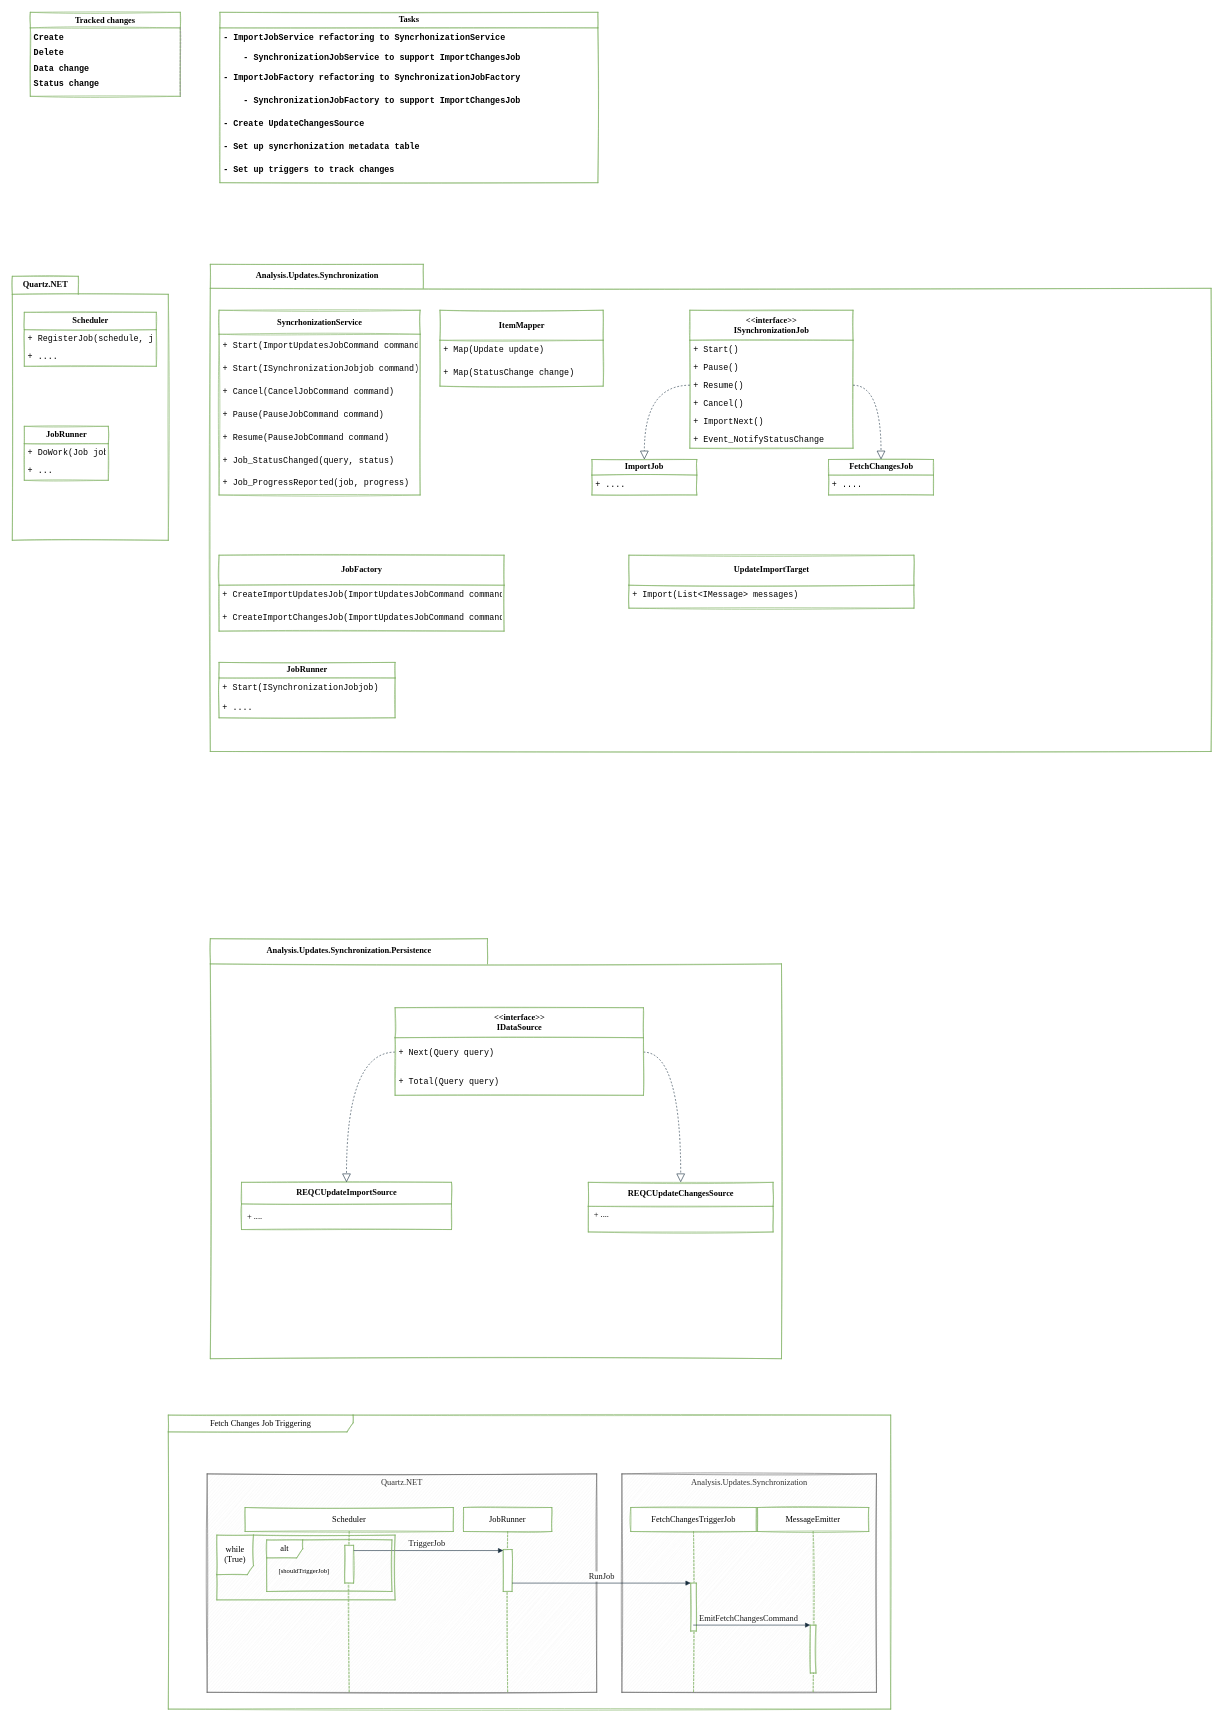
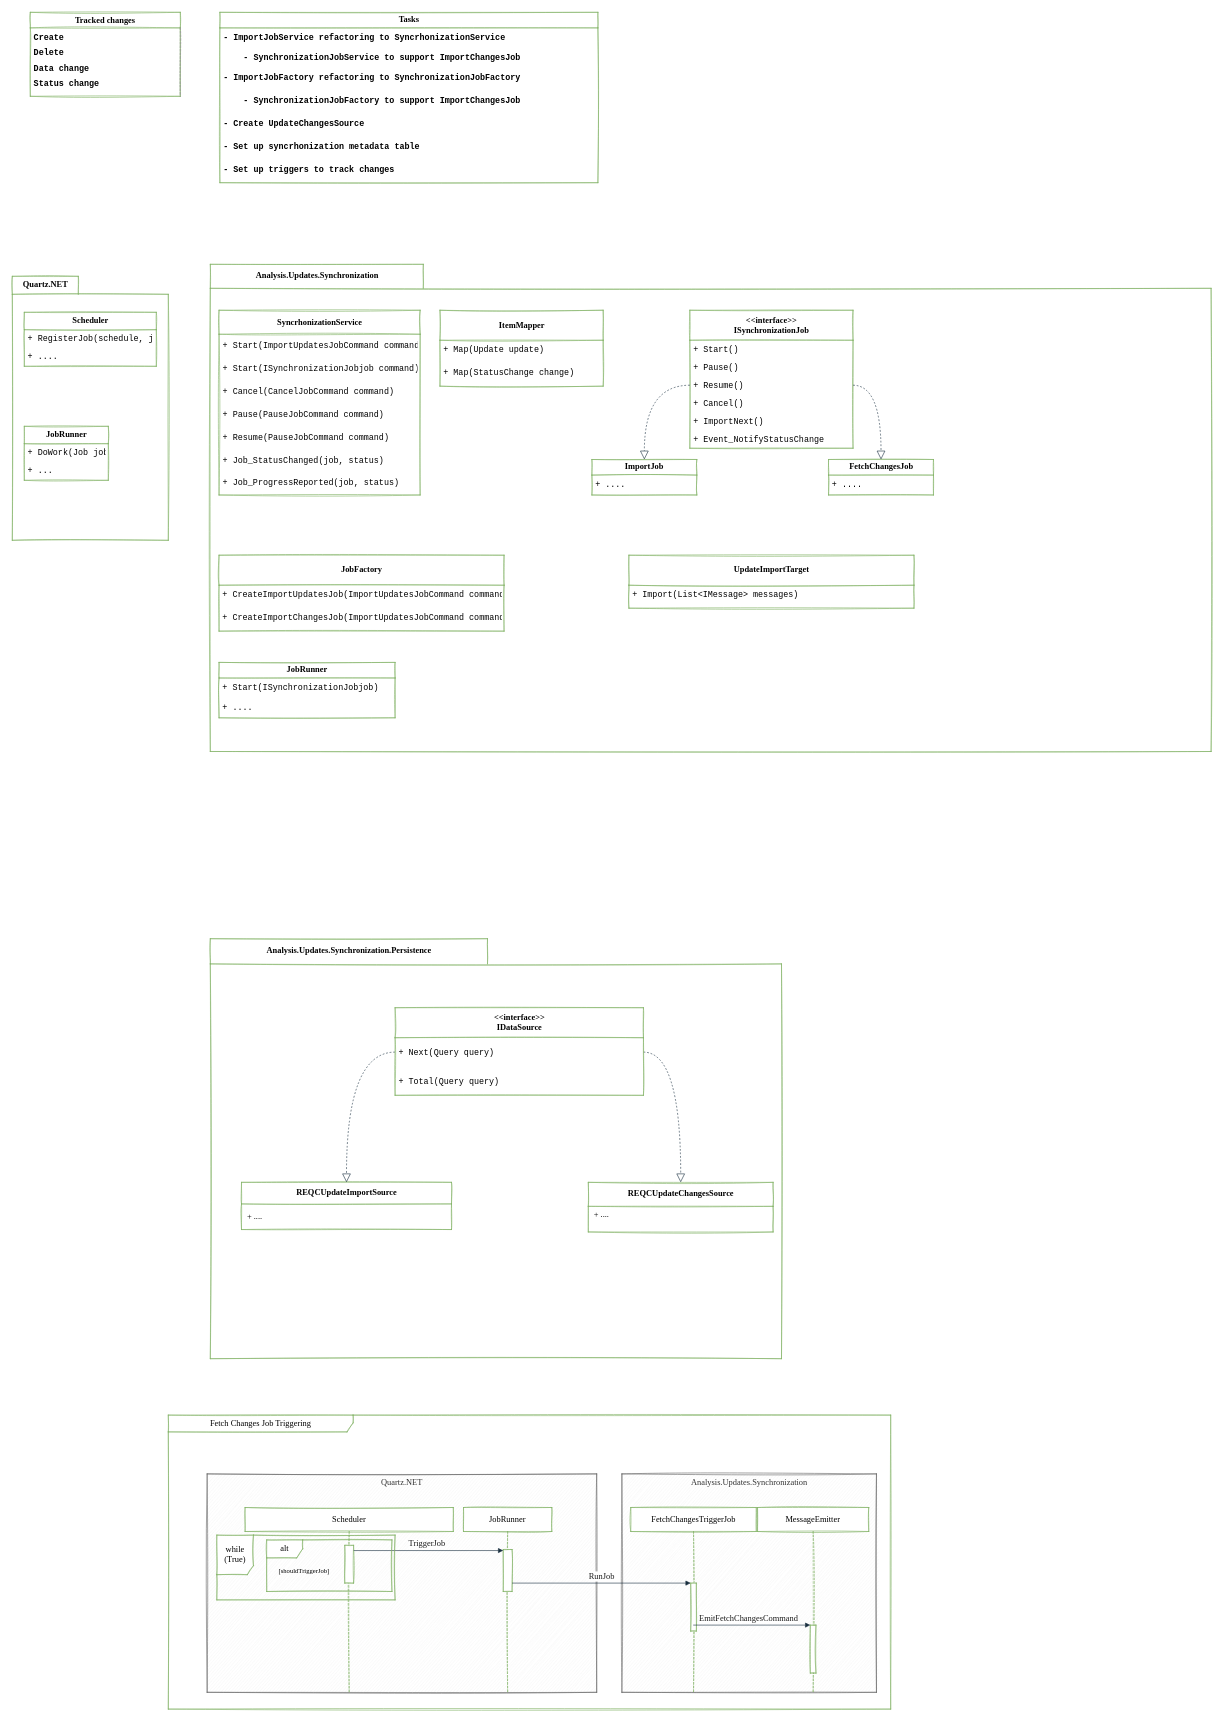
node "+ Job_StatusChanged(query, status)": label "+ Job_StatusChanged(query, status)" -> "+ Job_StatusChanged(job, status)"
node "+ Job_ProgressReported(job, progress)": label "+ Job_ProgressReported(job, progress)" -> "+ Job_ProgressReported(job, status)"
